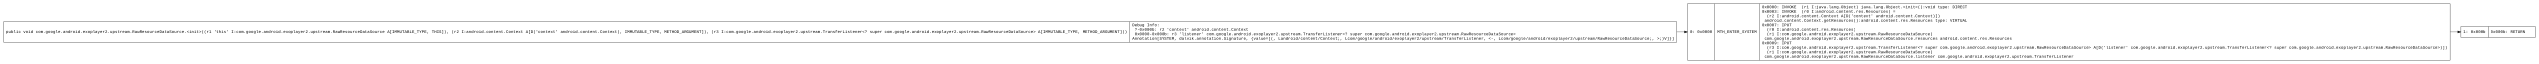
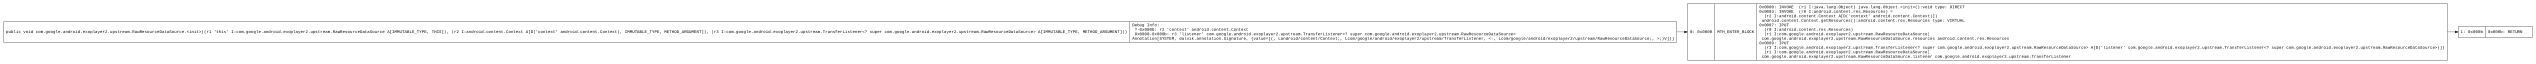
node "0: 0x0000": text "MTH_ENTER_SYSTEM" -> "MTH_ENTER_BLOCK"
